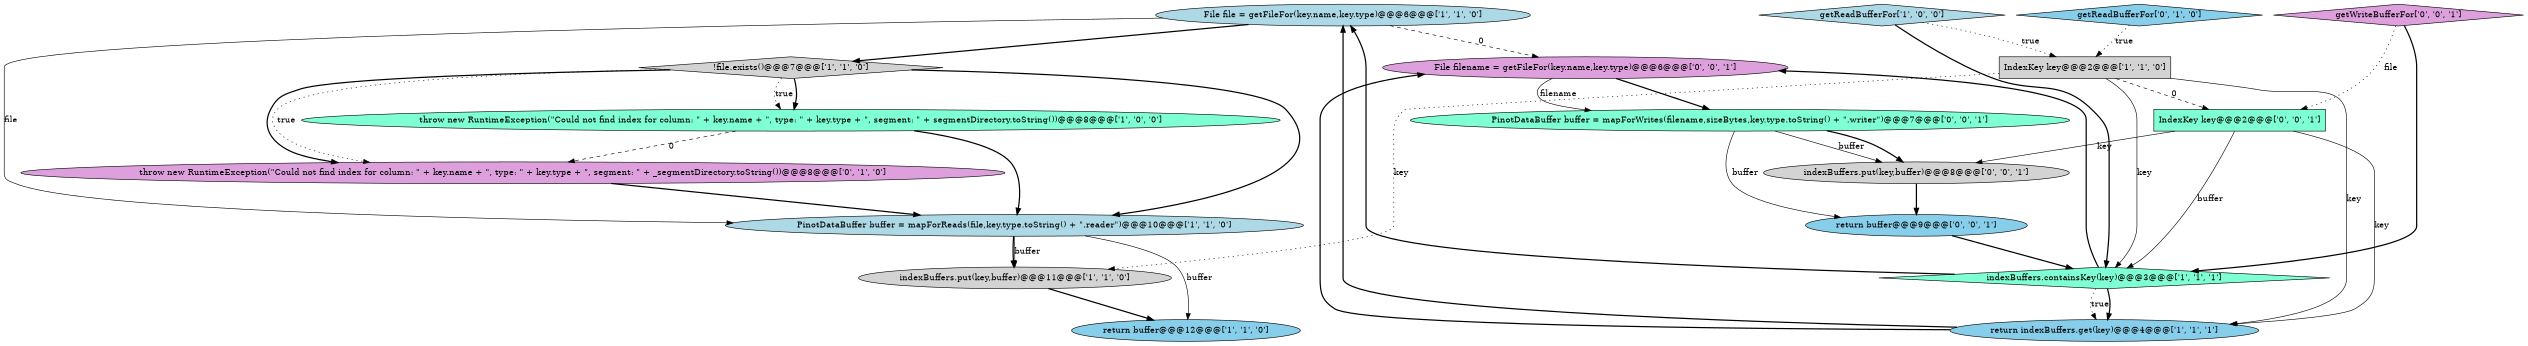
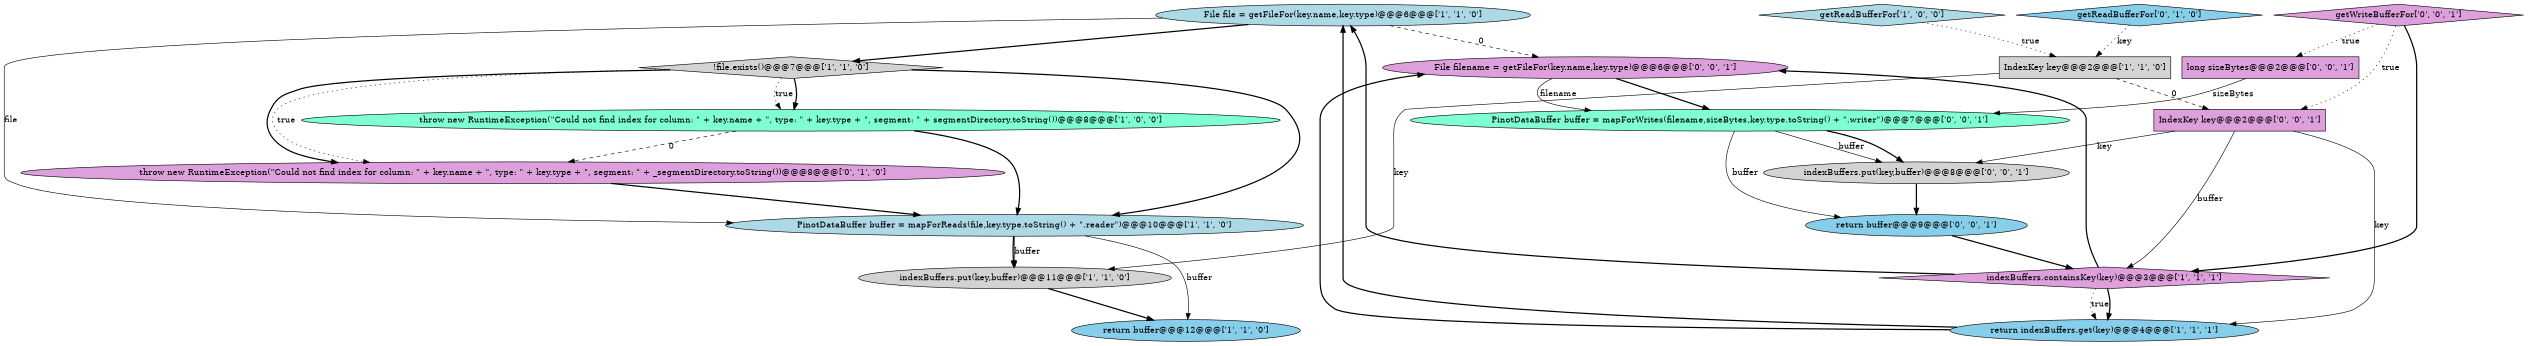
edge "getReadBufferFor['0', '1', '0']" -> "IndexKey key@@@2@@@['1', '1', '0']": label "true" -> "key"
node "long sizeBytes@@@2@@@['0', '0', '1']": added
edge "getWriteBufferFor['0', '0', '1']" -> "IndexKey key@@@2@@@['0', '0', '1']": label "file" -> "true"
edge "getReadBufferFor['1', '0', '0']" -> "indexBuffers.containsKey(key)@@@3@@@['1', '1', '1']": removed
edge "IndexKey key@@@2@@@['1', '1', '0']" -> "indexBuffers.put(key,buffer)@@@11@@@['1', '1', '0']": style dotted -> solid
node "IndexKey key@@@2@@@['0', '0', '1']": fillcolor aquamarine -> plum
edge "IndexKey key@@@2@@@['1', '1', '0']" -> "return indexBuffers.get(key)@@@4@@@['1', '1', '1']": removed, label "key"
edge "IndexKey key@@@2@@@['1', '1', '0']" -> "indexBuffers.containsKey(key)@@@3@@@['1', '1', '1']": removed, label "key"
node "indexBuffers.containsKey(key)@@@3@@@['1', '1', '1']": fillcolor aquamarine -> plum
